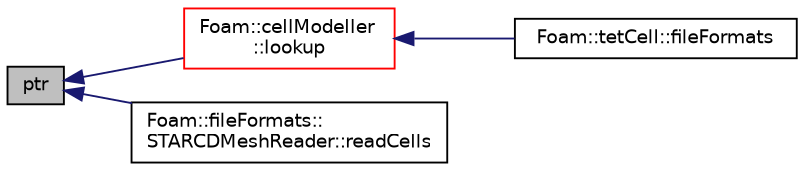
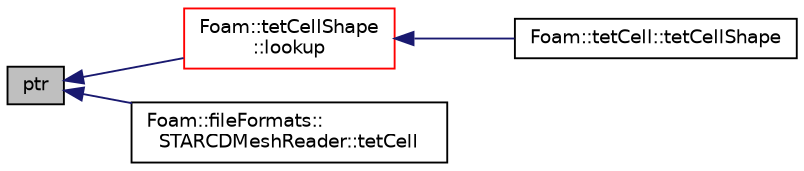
node "Foam::cellModeller ::lookup": label "Foam::cellModeller ::lookup" -> "Foam::tetCellShape ::lookup"
node "Foam::tetCell::fileFormats": label "Foam::tetCell::fileFormats" -> "Foam::tetCell::tetCellShape"
node "Foam::fileFormats:: STARCDMeshReader::readCells": label "Foam::fileFormats:: STARCDMeshReader::readCells" -> "Foam::fileFormats:: STARCDMeshReader::tetCell"
